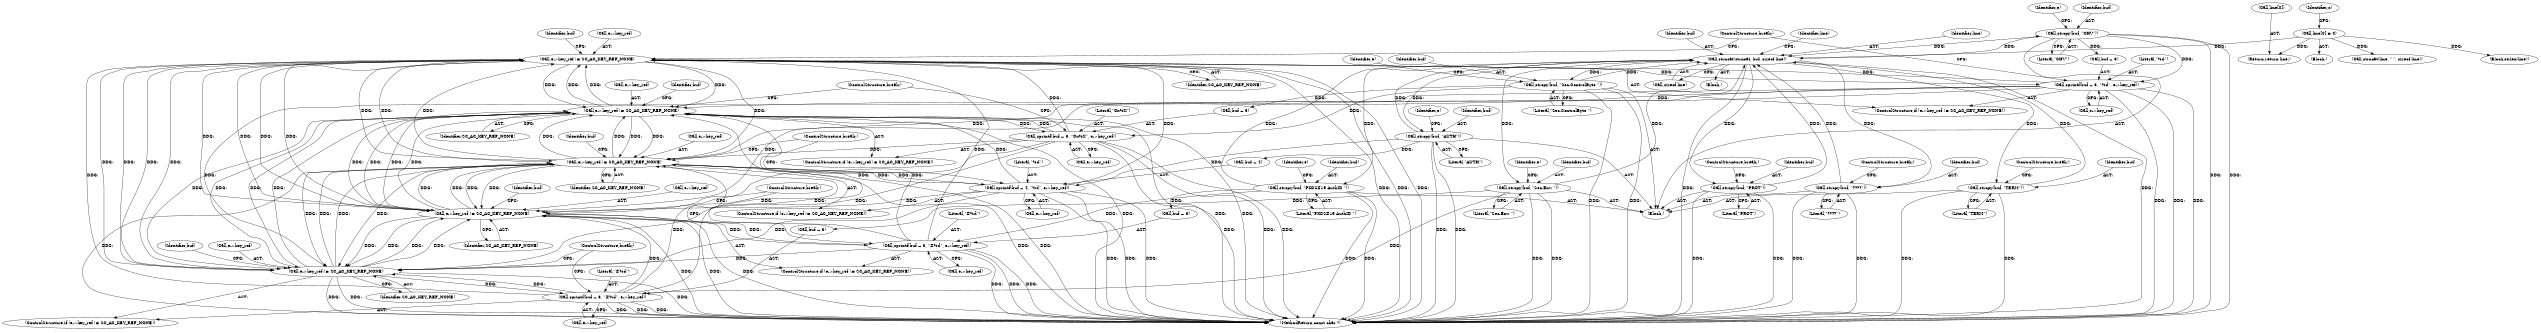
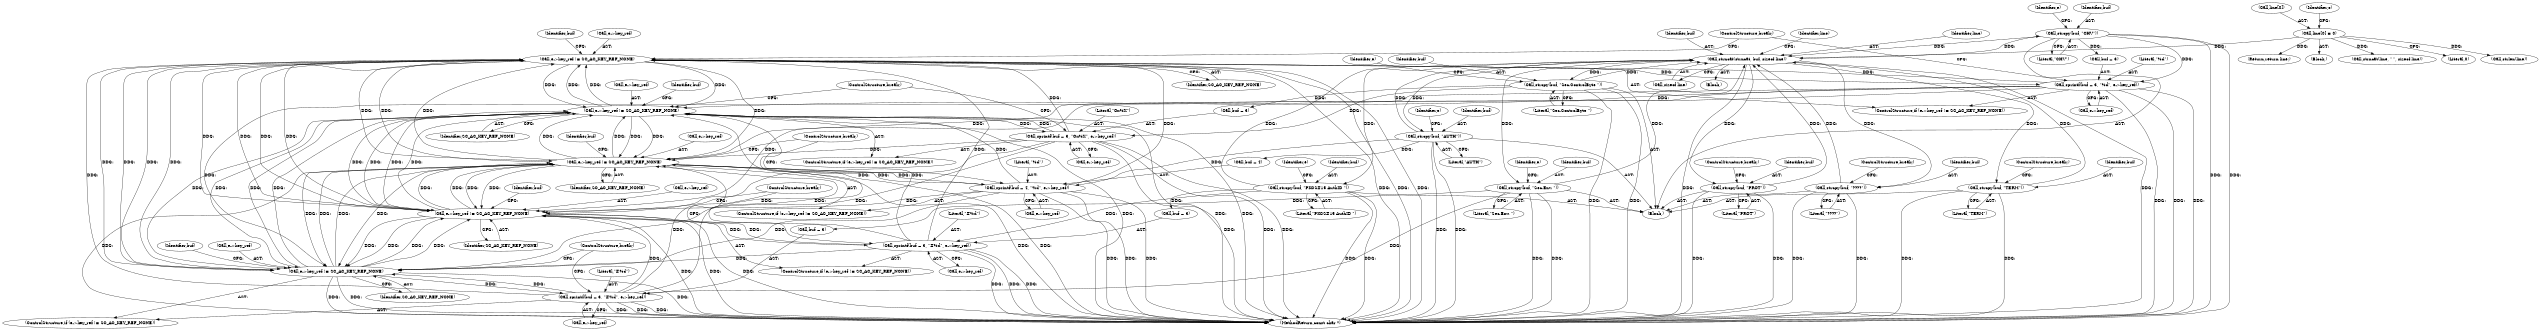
edge "(Call,line[0])" -> "(Return,return line;)": now "(Call,line[0])" -> "(Call,line[0] = 0)"
node "(Literal,0)": added
node "(Block,strlen(line))": label "(Block,strlen(line))" -> "(Call,strlen(line))"
